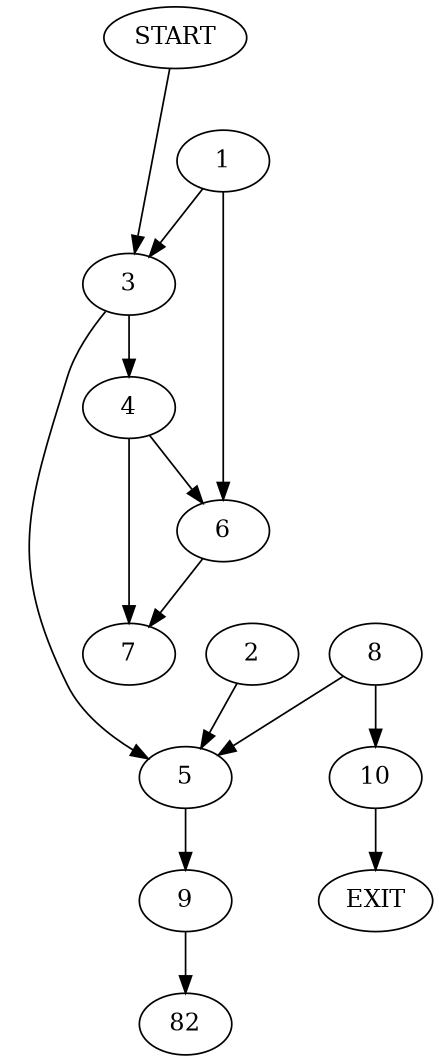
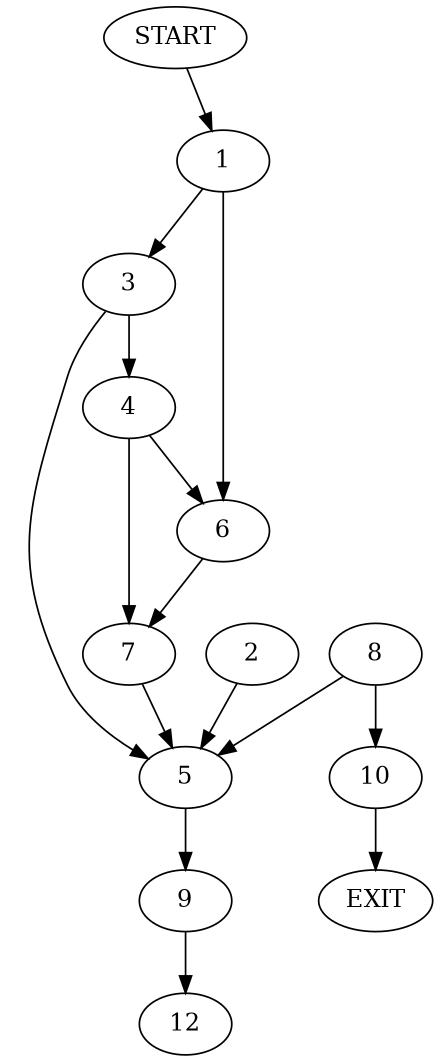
edge "START" -> "3": now "START" -> "1"
edge "7" -> "5": added
node "82": label "82" -> "12"
